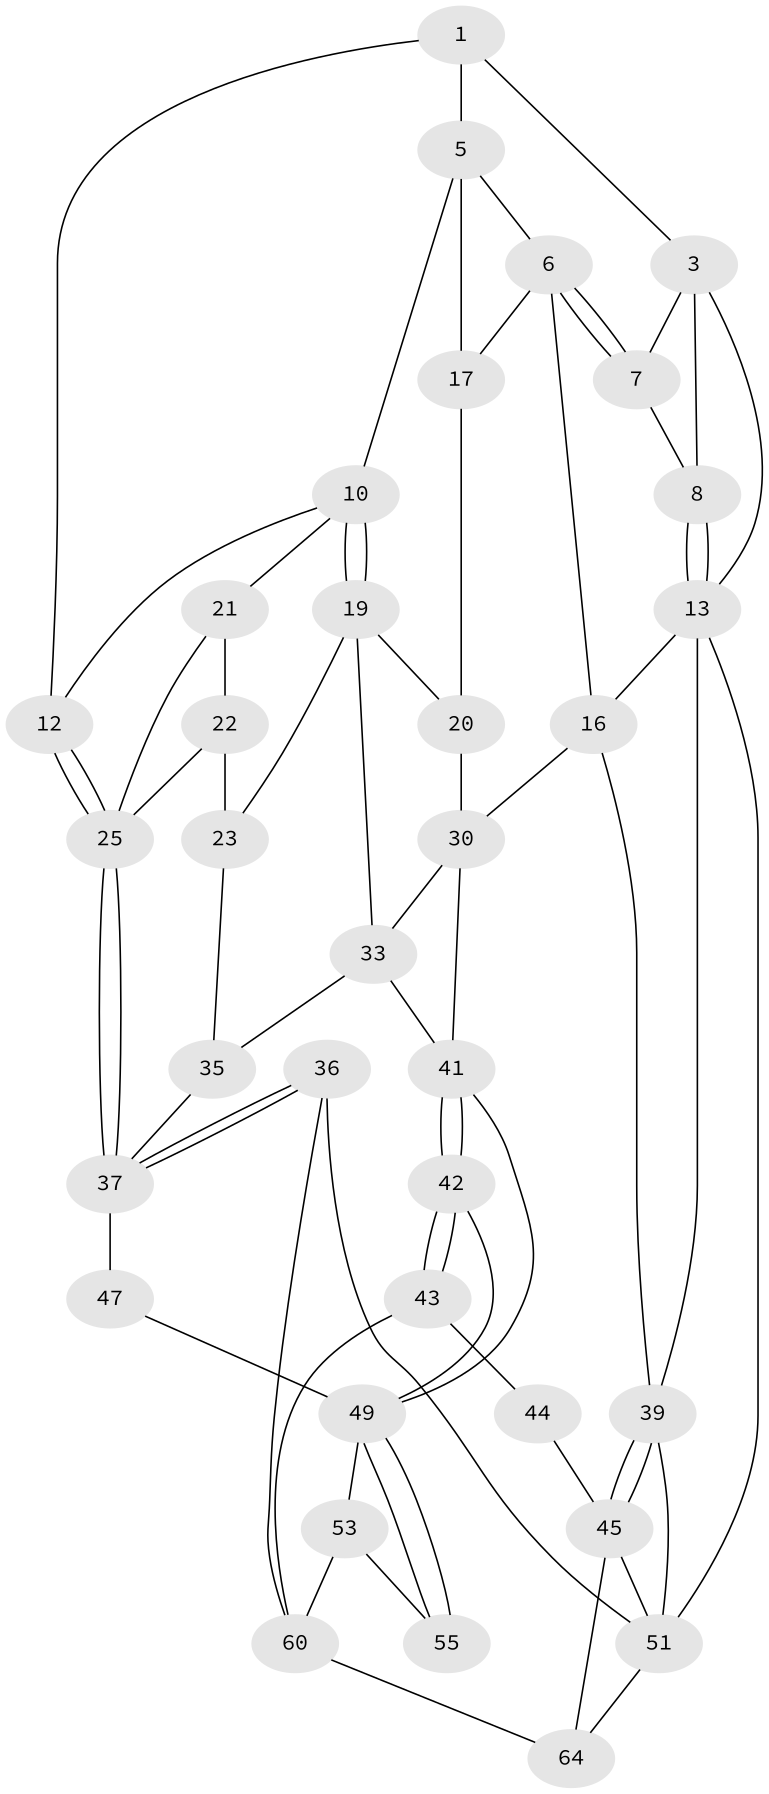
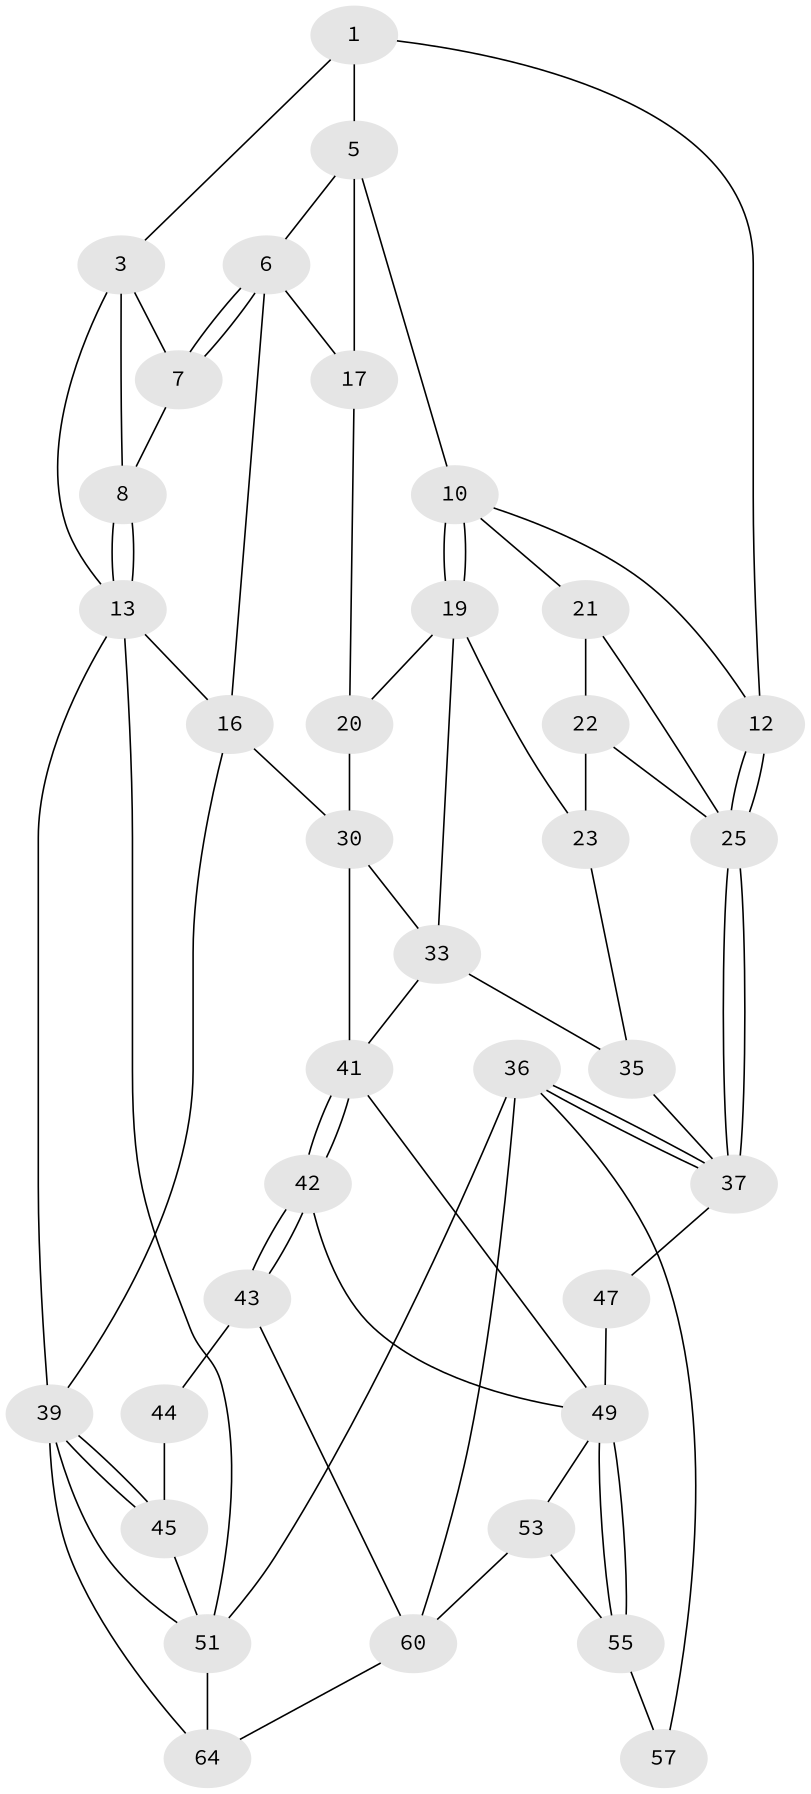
edge "45" -- "64": now "39" -- "64"
node "57": added
